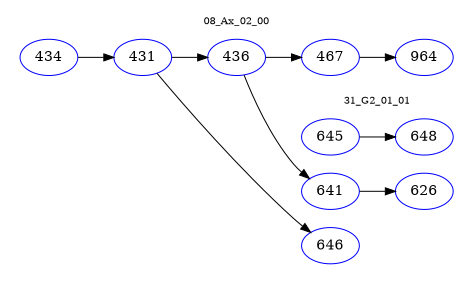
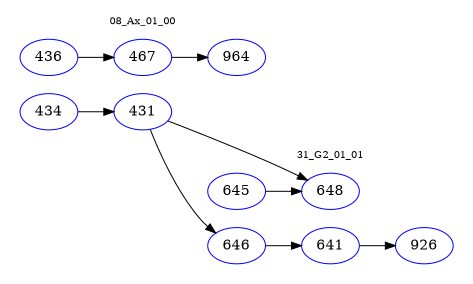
cluster "08_Ax_02_00": label "08_Ax_02_00" -> "08_Ax_01_00"
edge "431" -> "436": now "431" -> "648"
edge "436" -> "641": now "646" -> "641"
node "626": label "626" -> "926"
